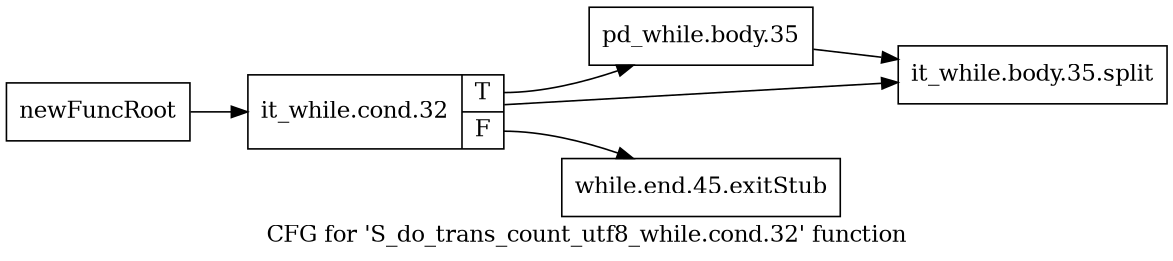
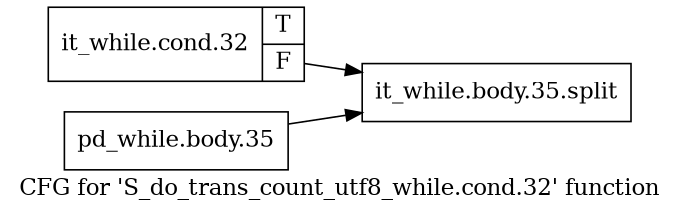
edge "it_while.cond.32" -> "pd_while.body.35": removed
node "newFuncRoot": removed
node "while.end.45.exitStub": removed
